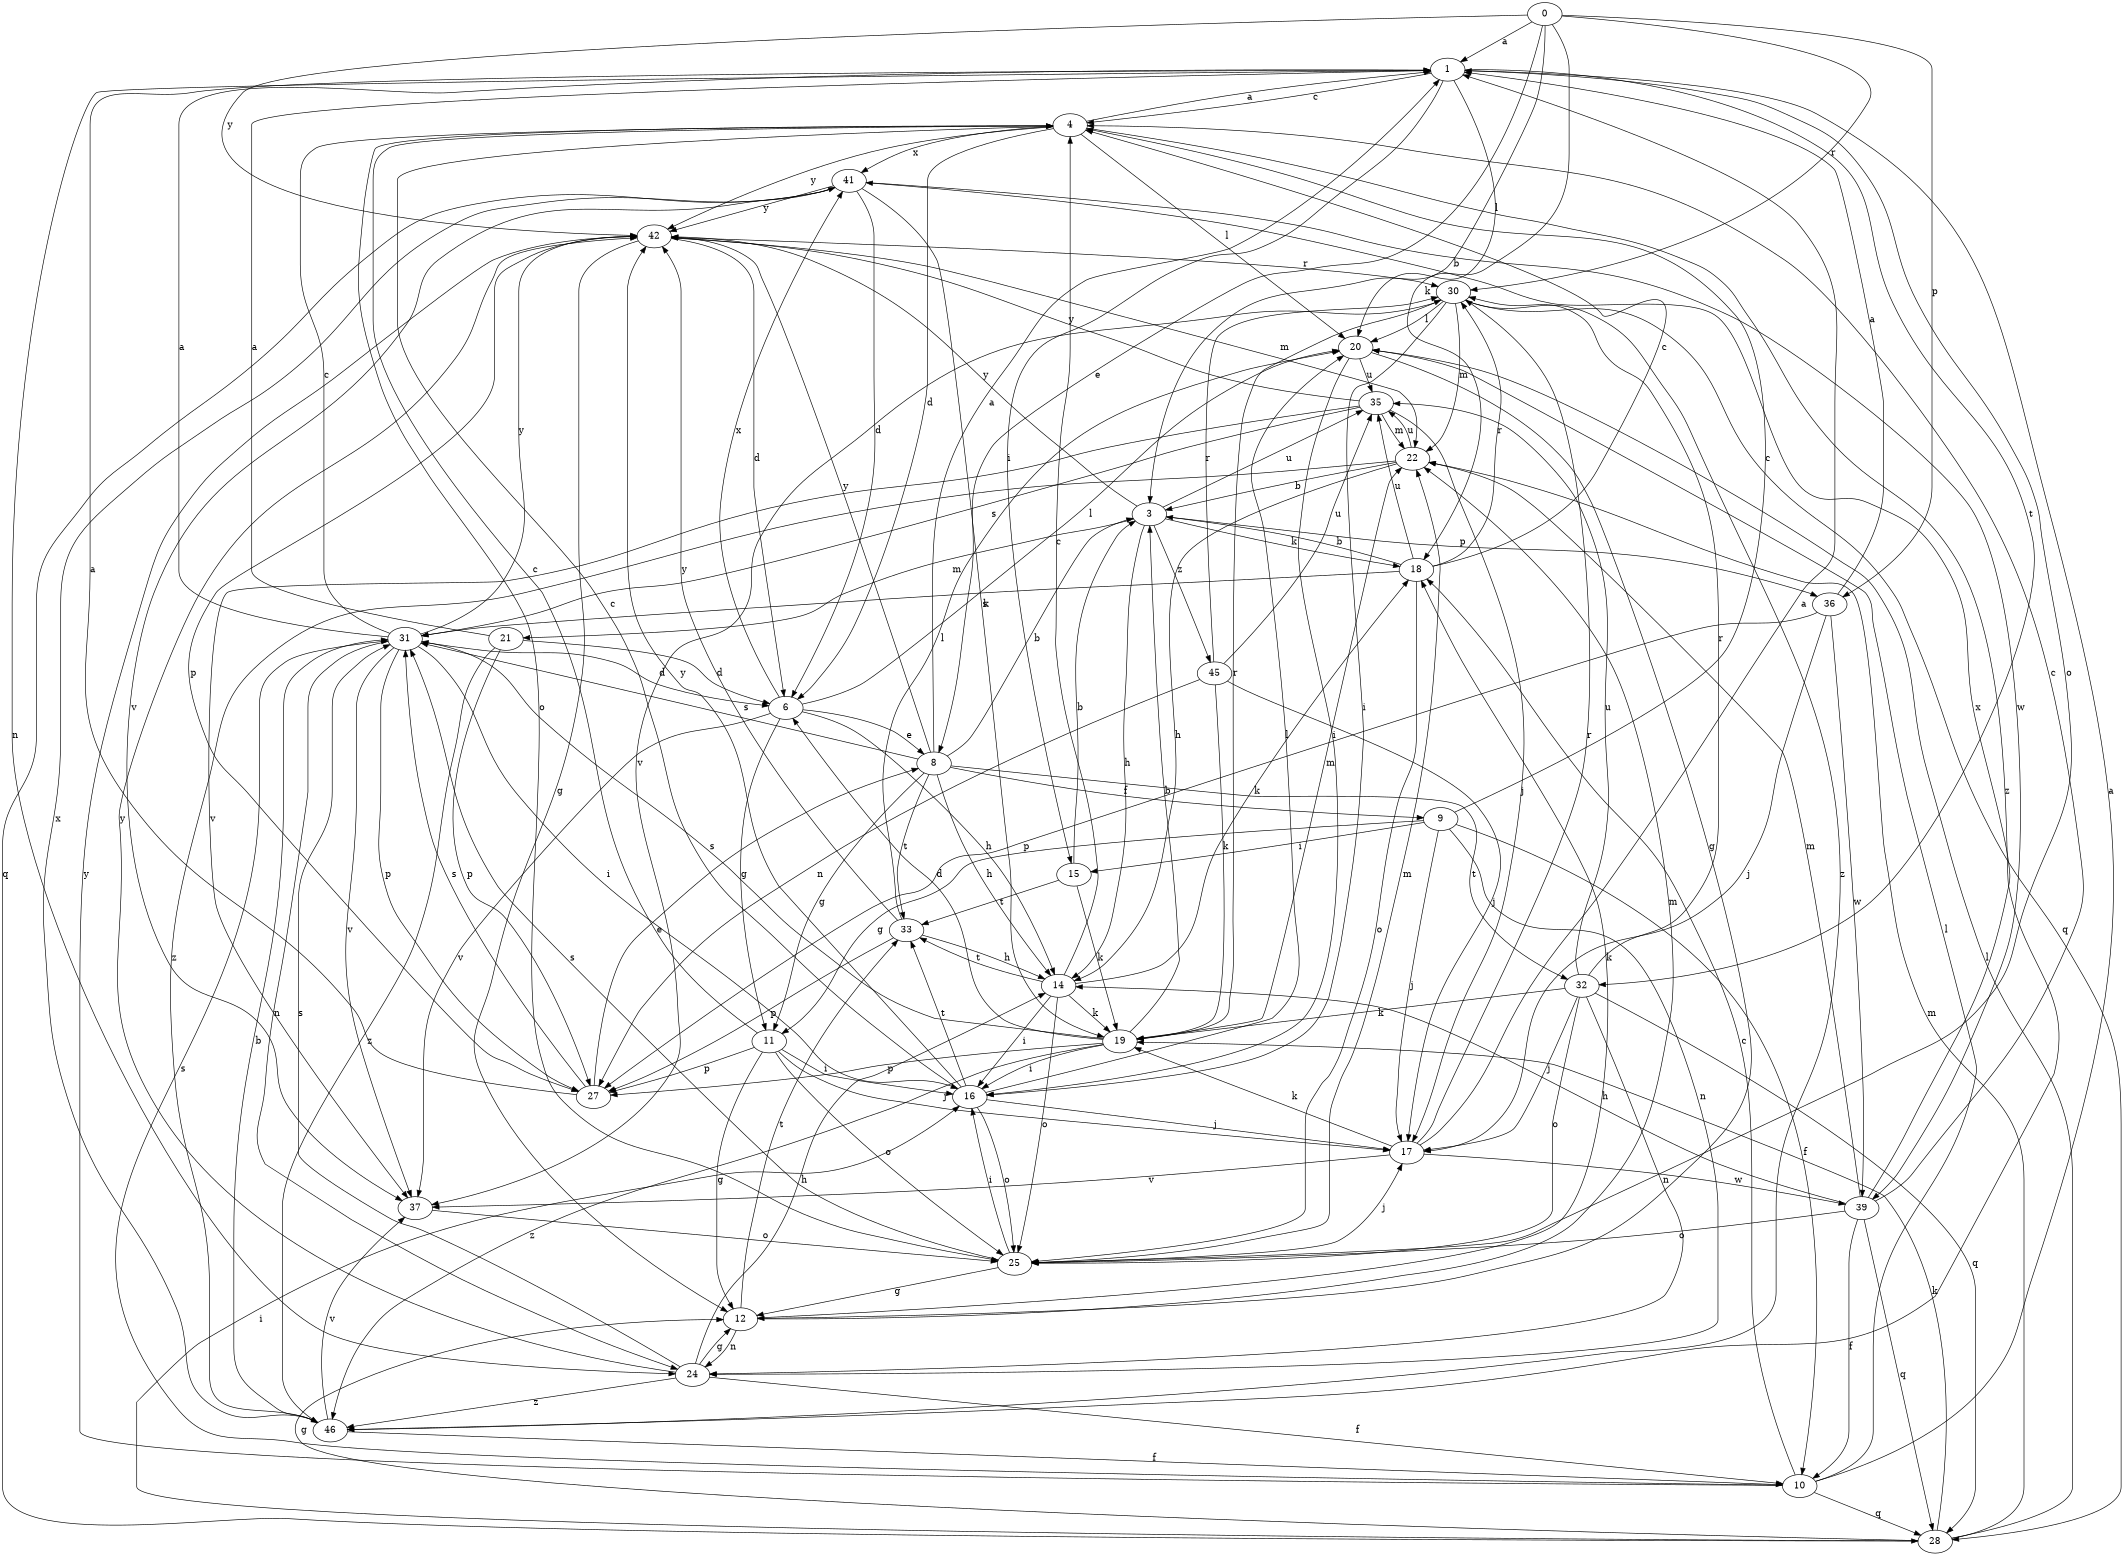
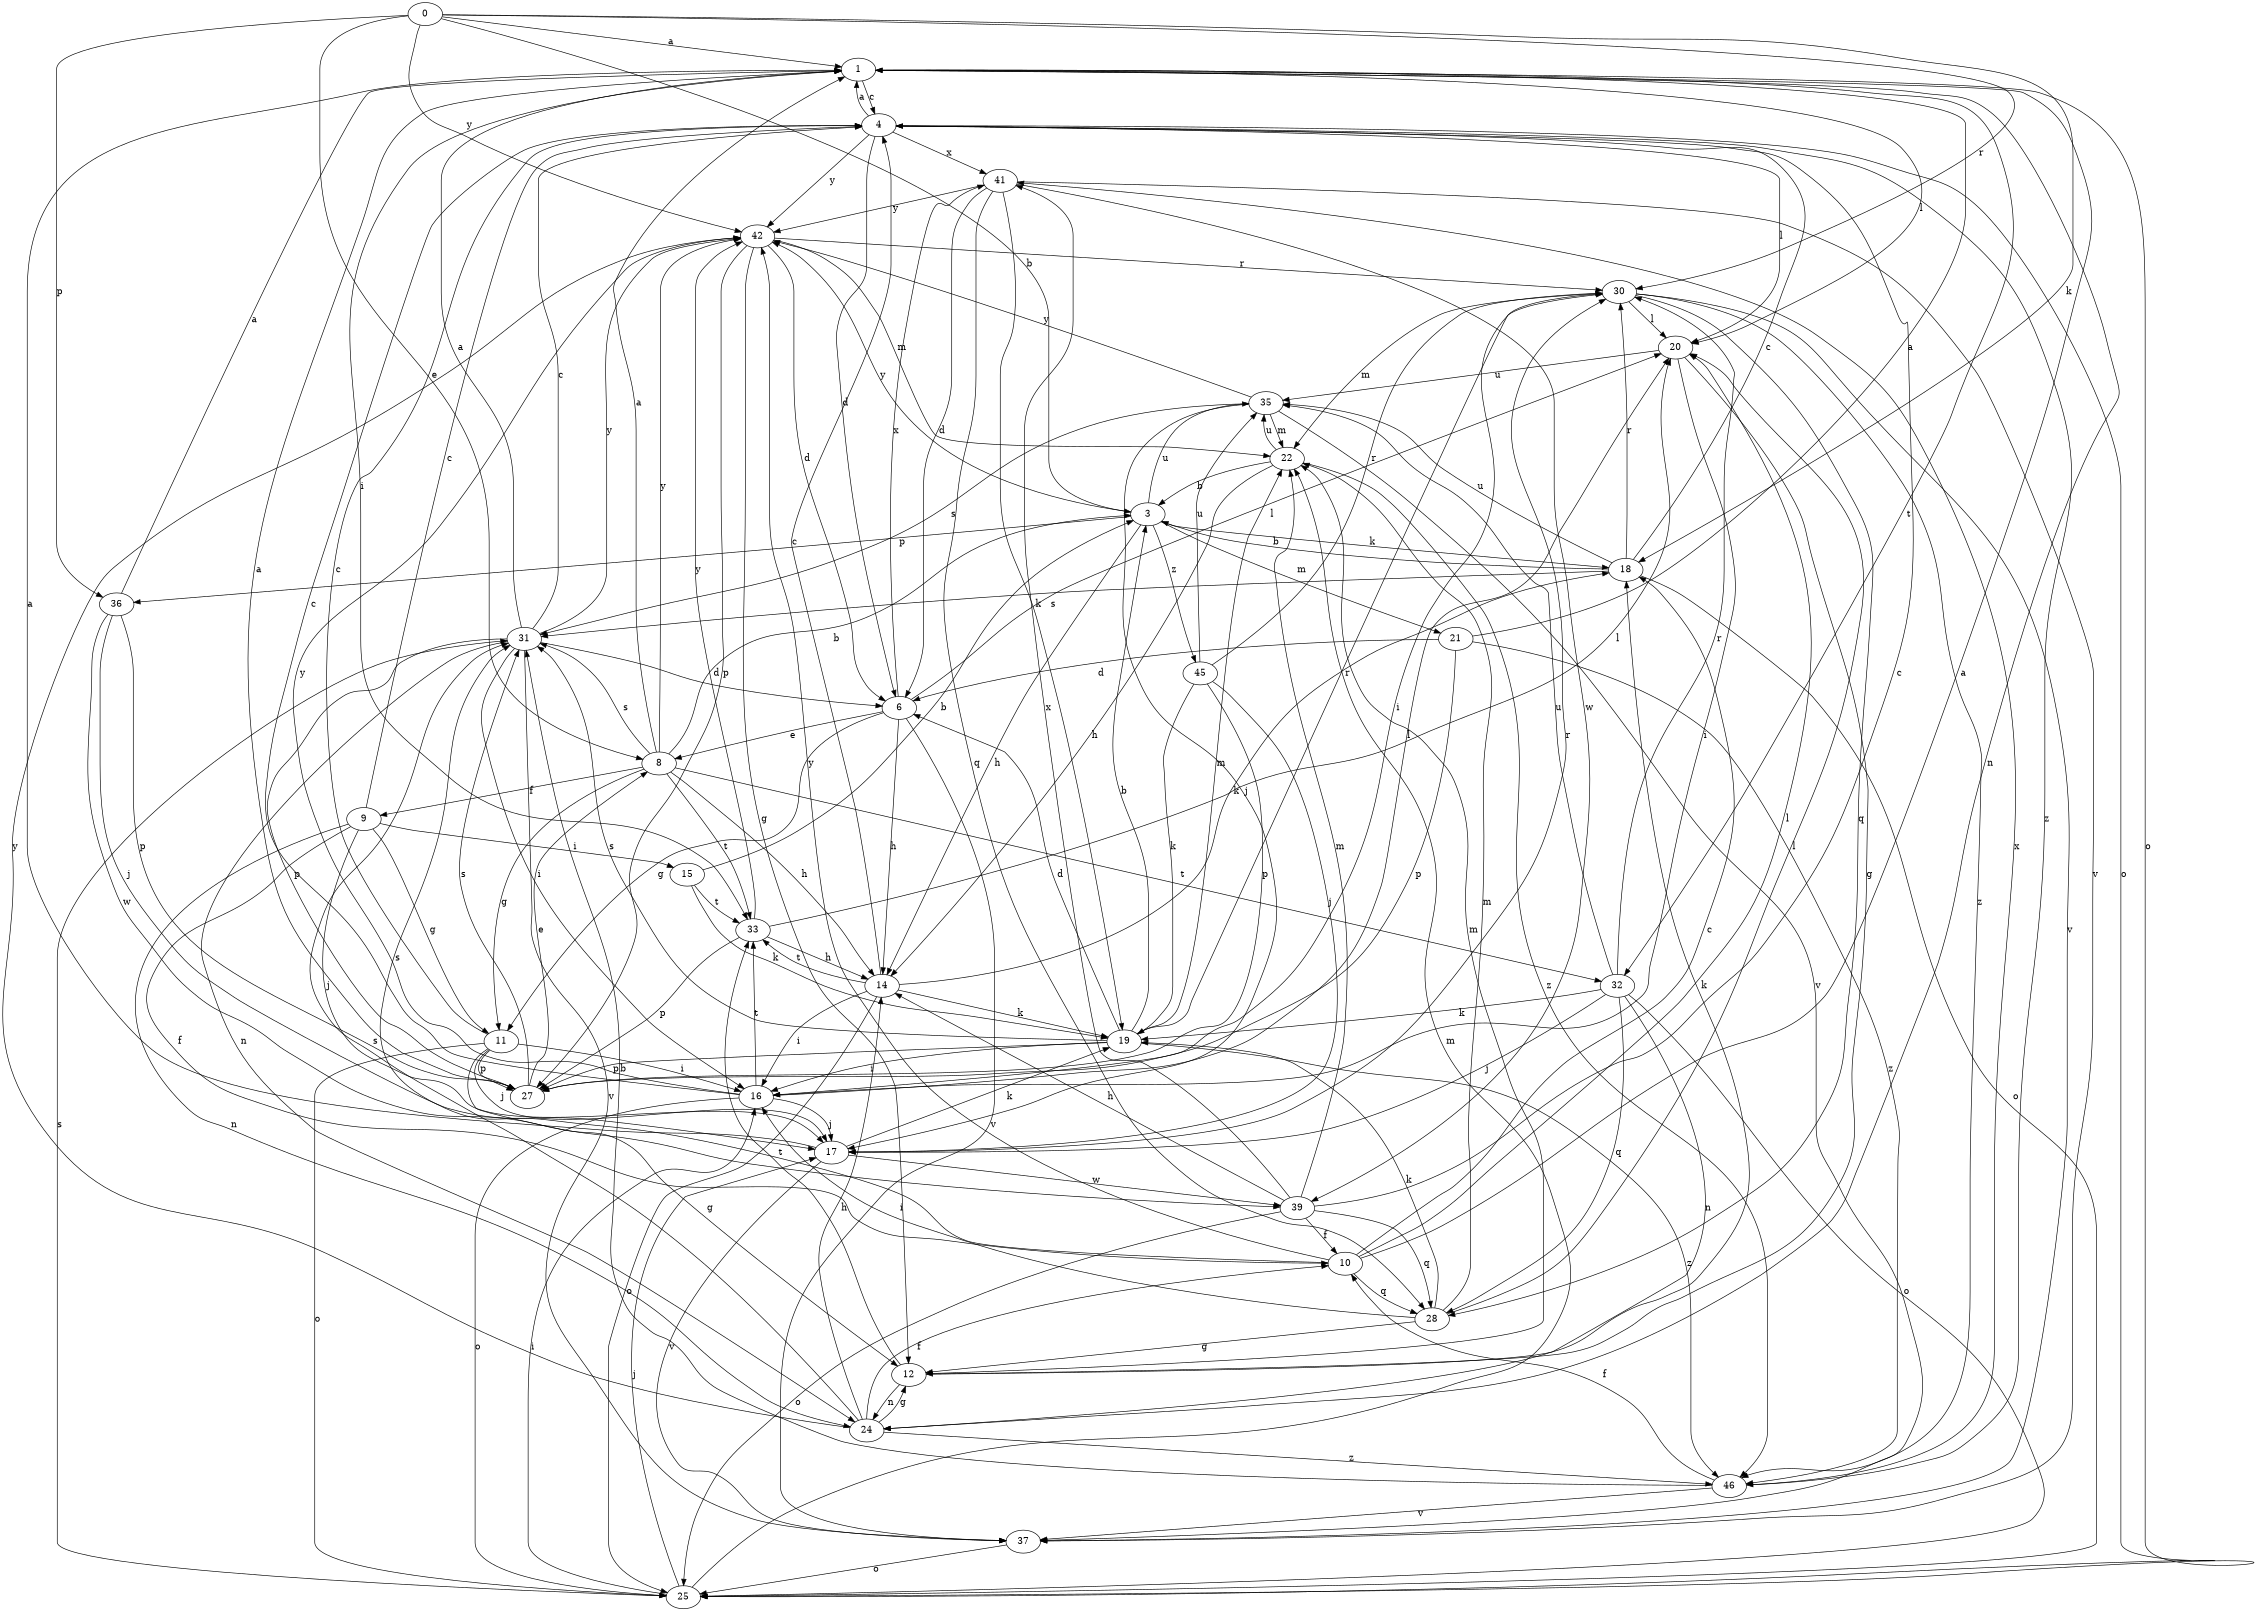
edge "1" -> "15": now "1" -> "33"
edge "45" -> "27": label "n" -> "p"
edge "25" -> "12": removed, label "g"
